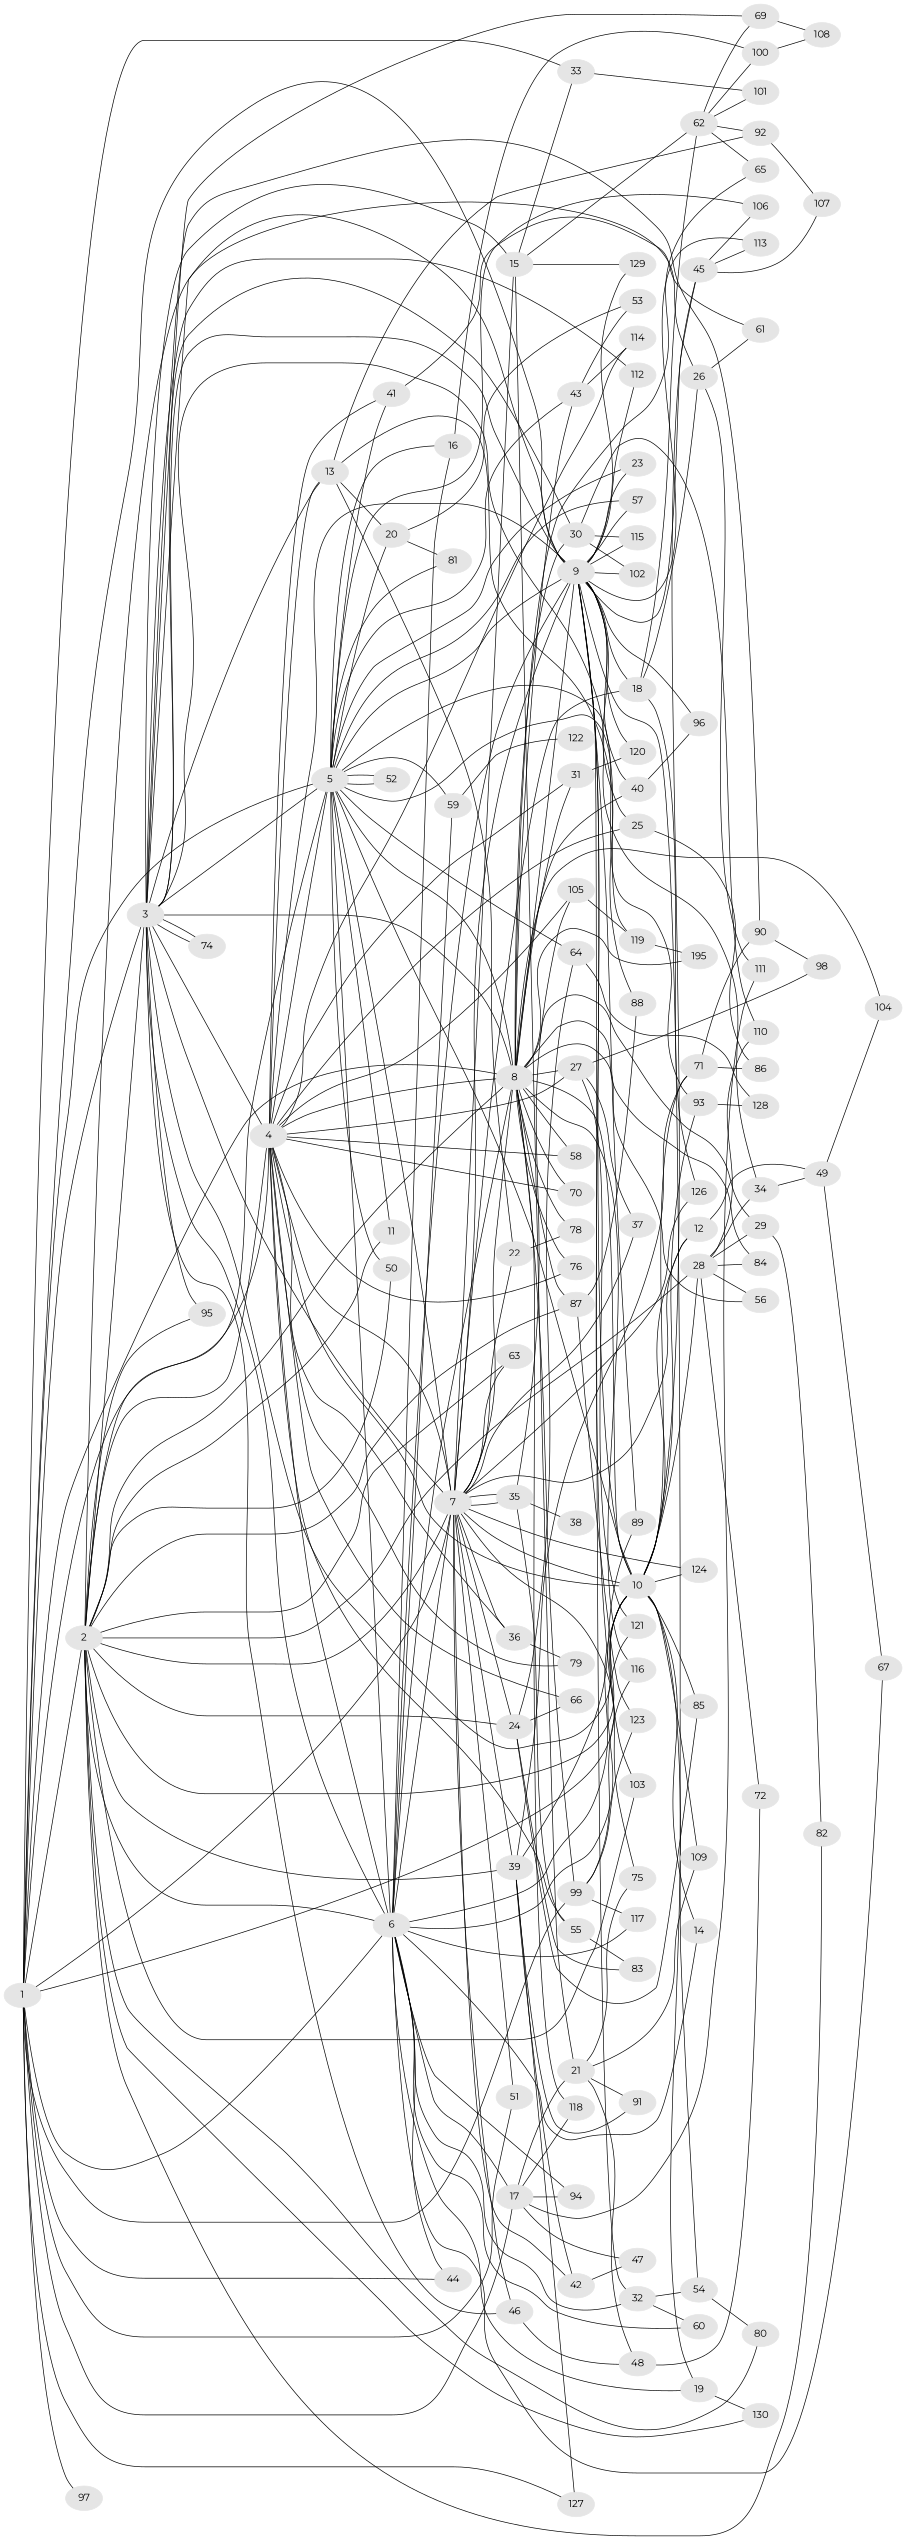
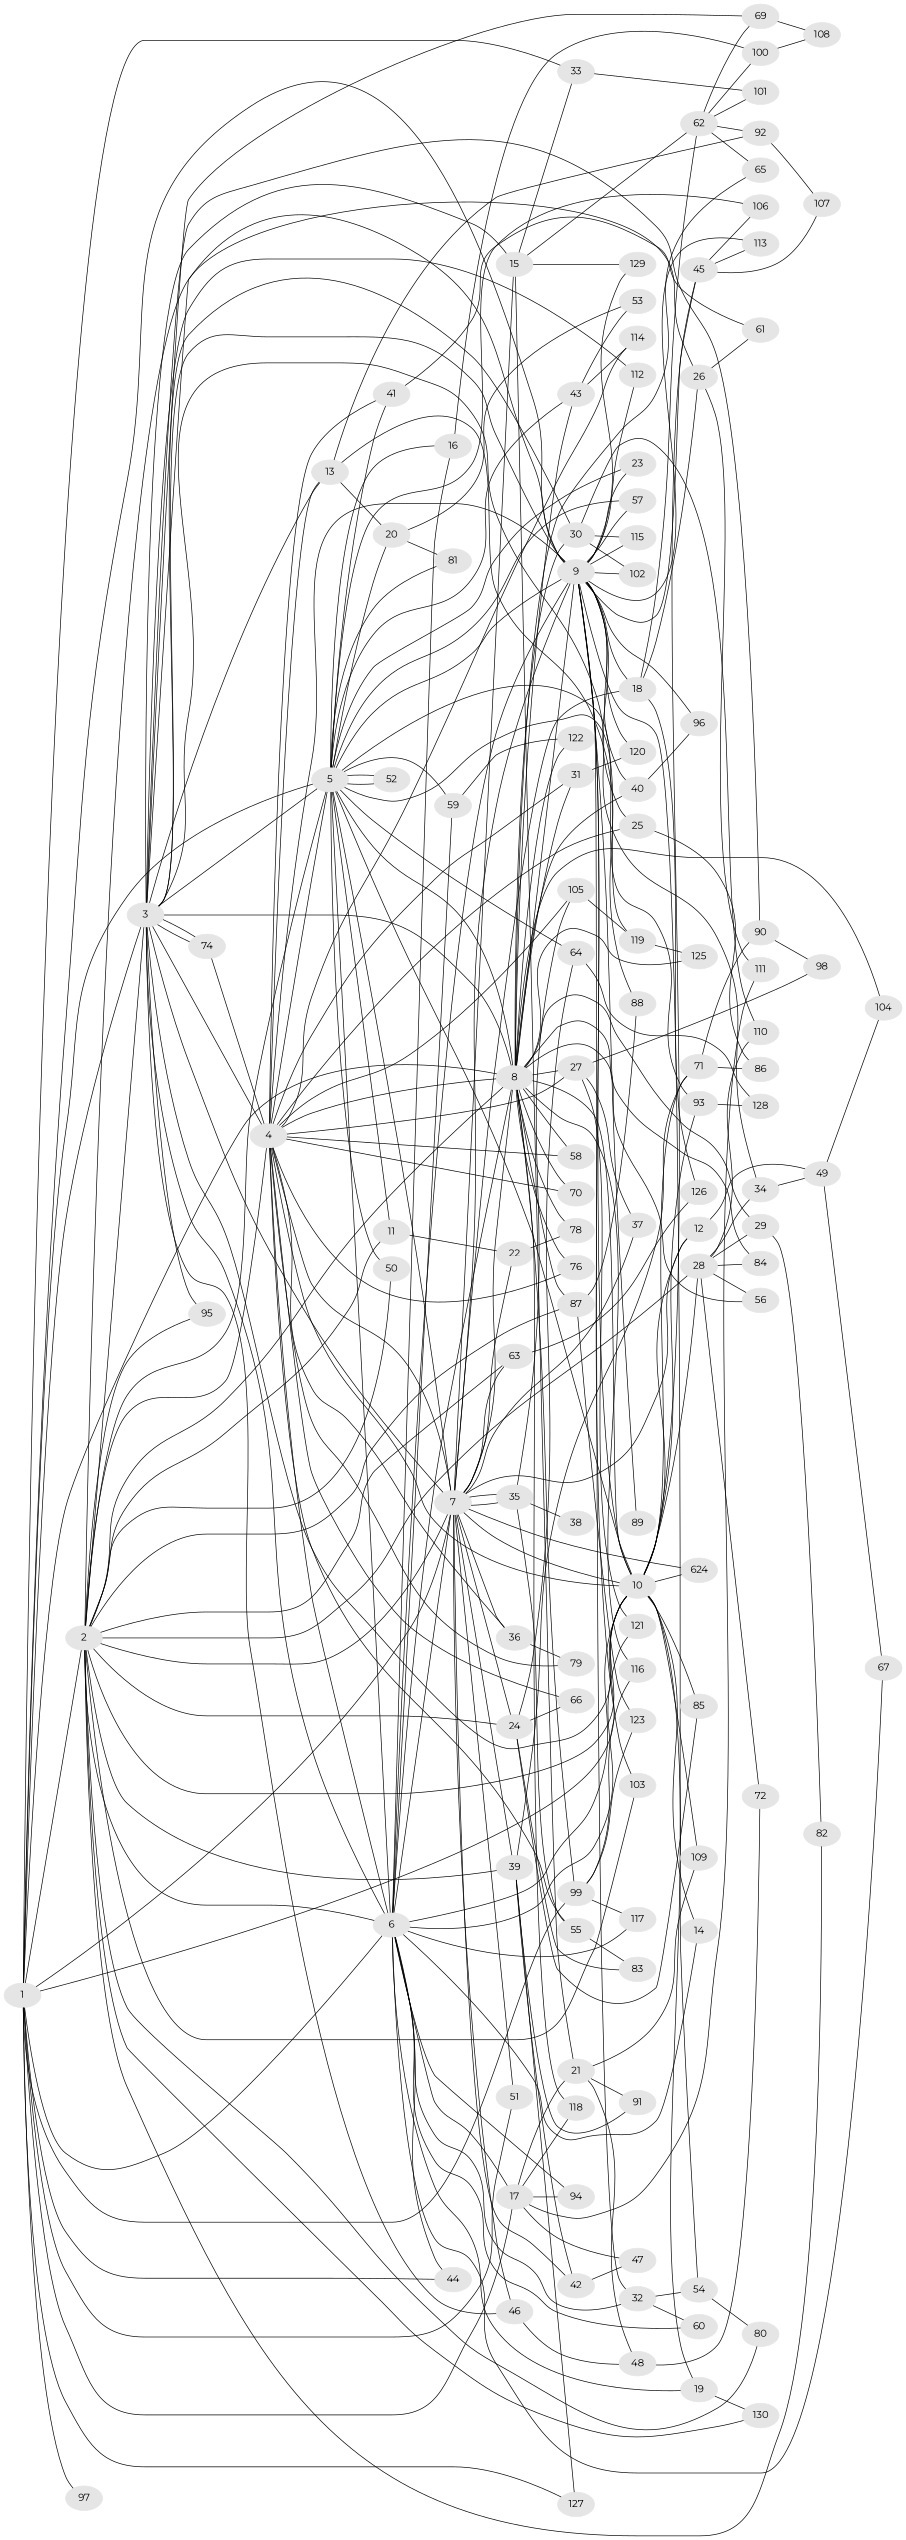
edge "13" -- "22": now "11" -- "22"
edge "122" -- "8": added
node "195": label "195" -> "125"
edge "126" -- "7": now "126" -- "63"
edge "4" -- "1": now "4" -- "74"
node "124": label "124" -> "624"
edge "89" -- "39": removed
node "75": removed
